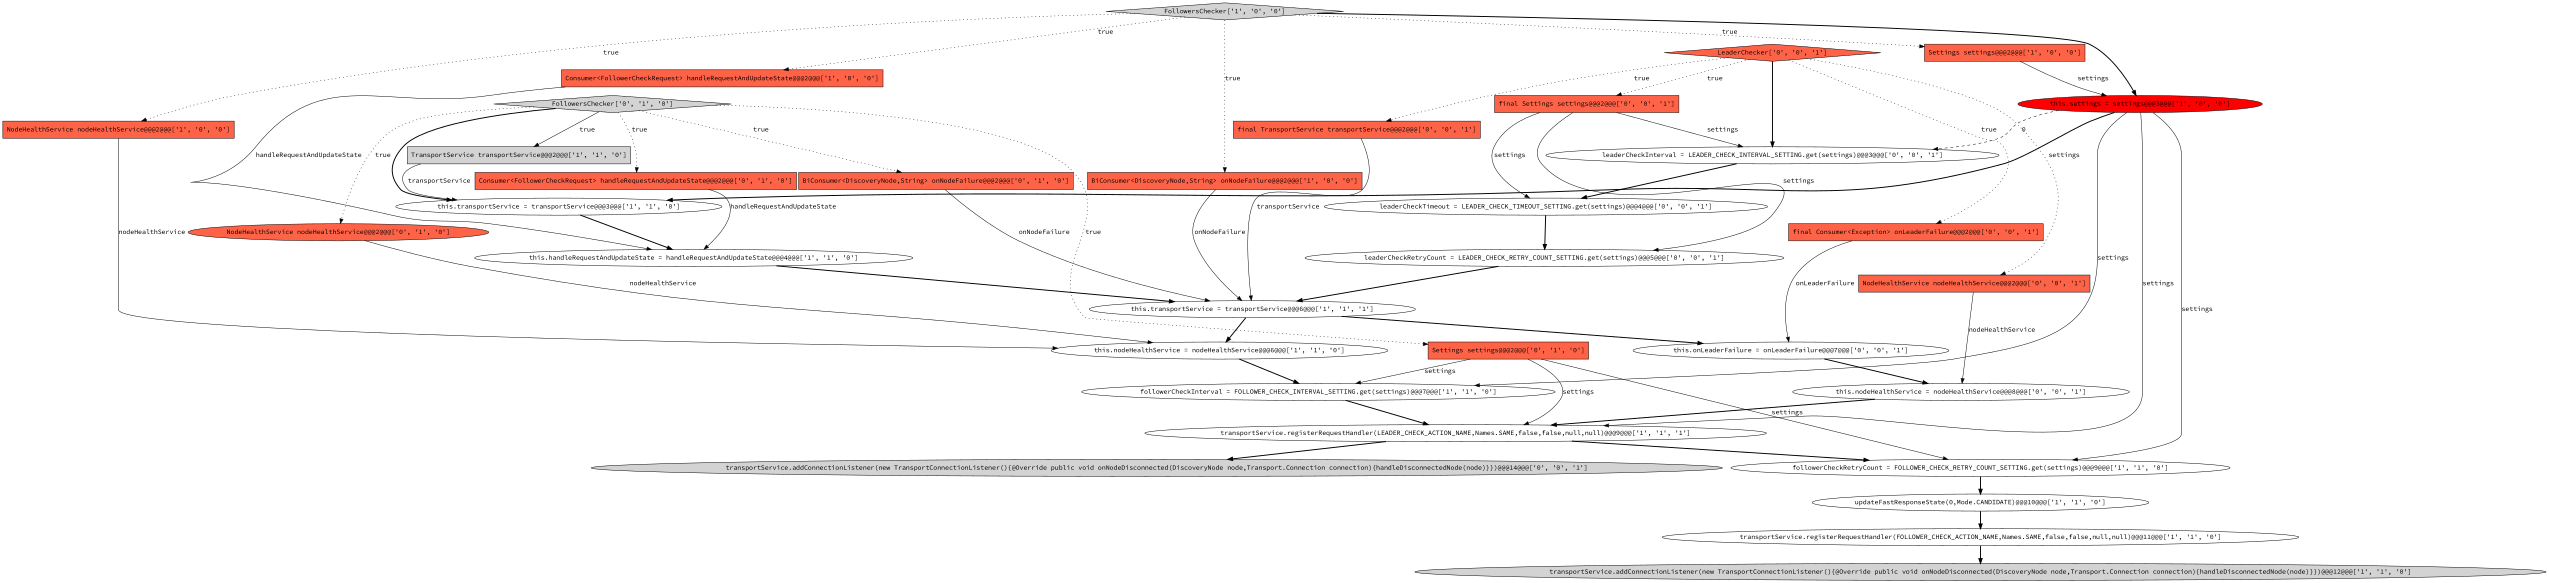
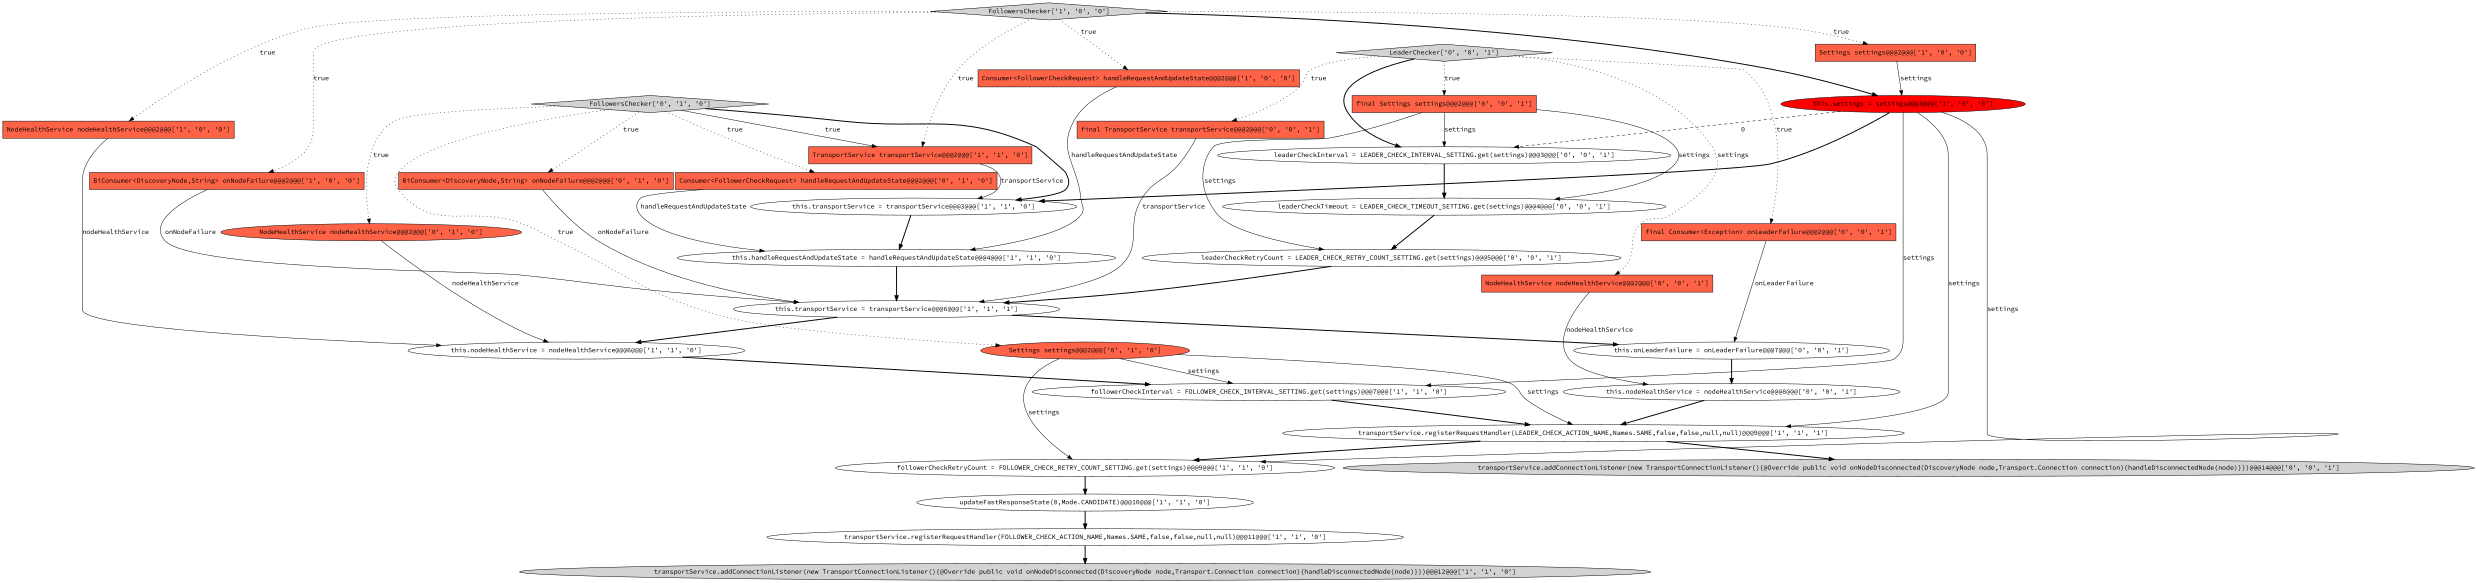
node "LeaderChecker['0', '0', '1']": fillcolor tomato -> lightgray
edge "FollowersChecker['1', '0', '0']" -> "TransportService transportService@@@2@@@['1', '1', '0']": added, label "true"
node "TransportService transportService@@@2@@@['1', '1', '0']": fillcolor lightgray -> tomato
node "Settings settings@@@2@@@['0', '1', '0']": shape box -> ellipse
